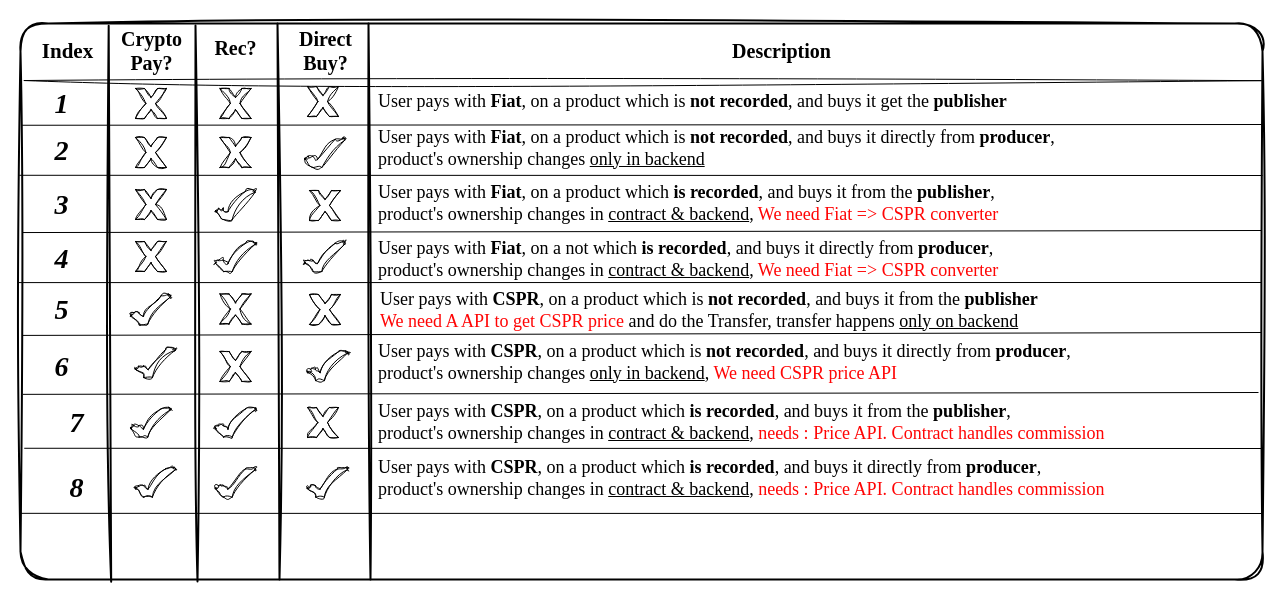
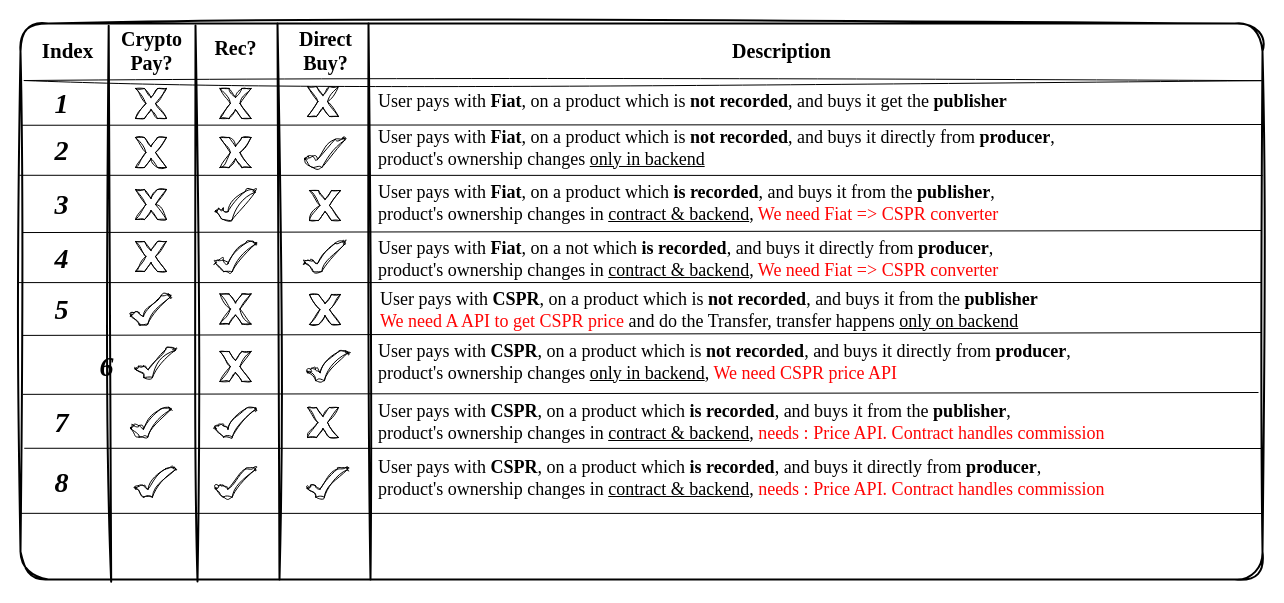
node "6": moved (62, 367) -> (107, 367)
node "7": moved (77, 423) -> (62, 423)
node "8": moved (77, 488) -> (62, 483)
